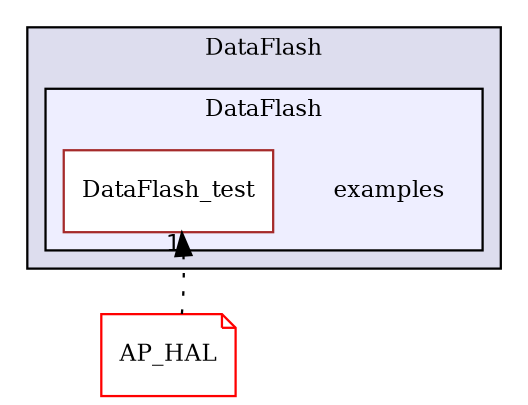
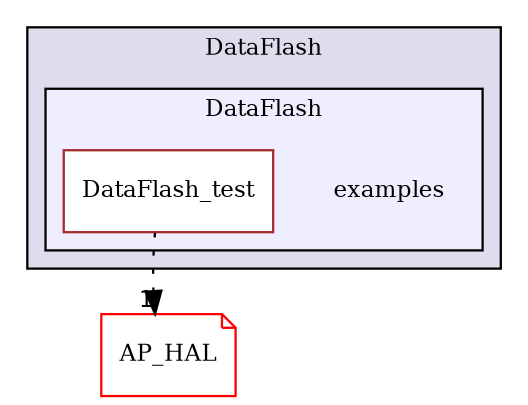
edge "AP_HAL" -> "DataFlash_test": reversed
